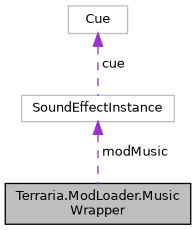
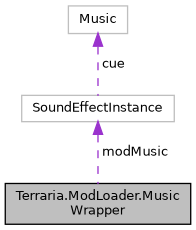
node "Cue": label "Cue" -> "Music"
